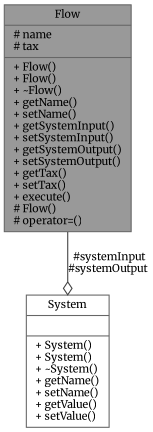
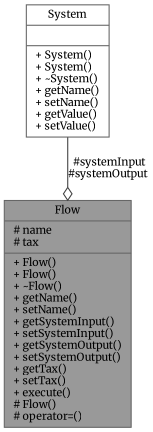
edge "Flow" -> "System": reversed
